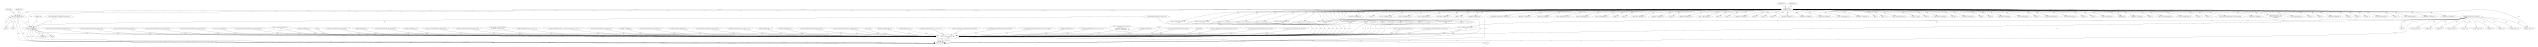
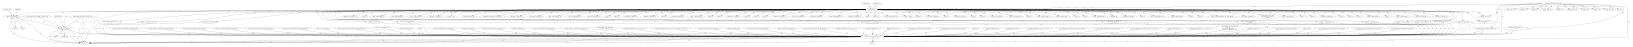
edge "(MethodParameterIn,const u_clnp *pptr)" -> "(Call,bgp_attr_get_as_size(ndo, atype, pptr, len))": added, label "DDG:"
edge "(MethodParameterIn,const u_clnp *pptr)" -> "(Call,labeled = pptr)": added, label "DDG:"
